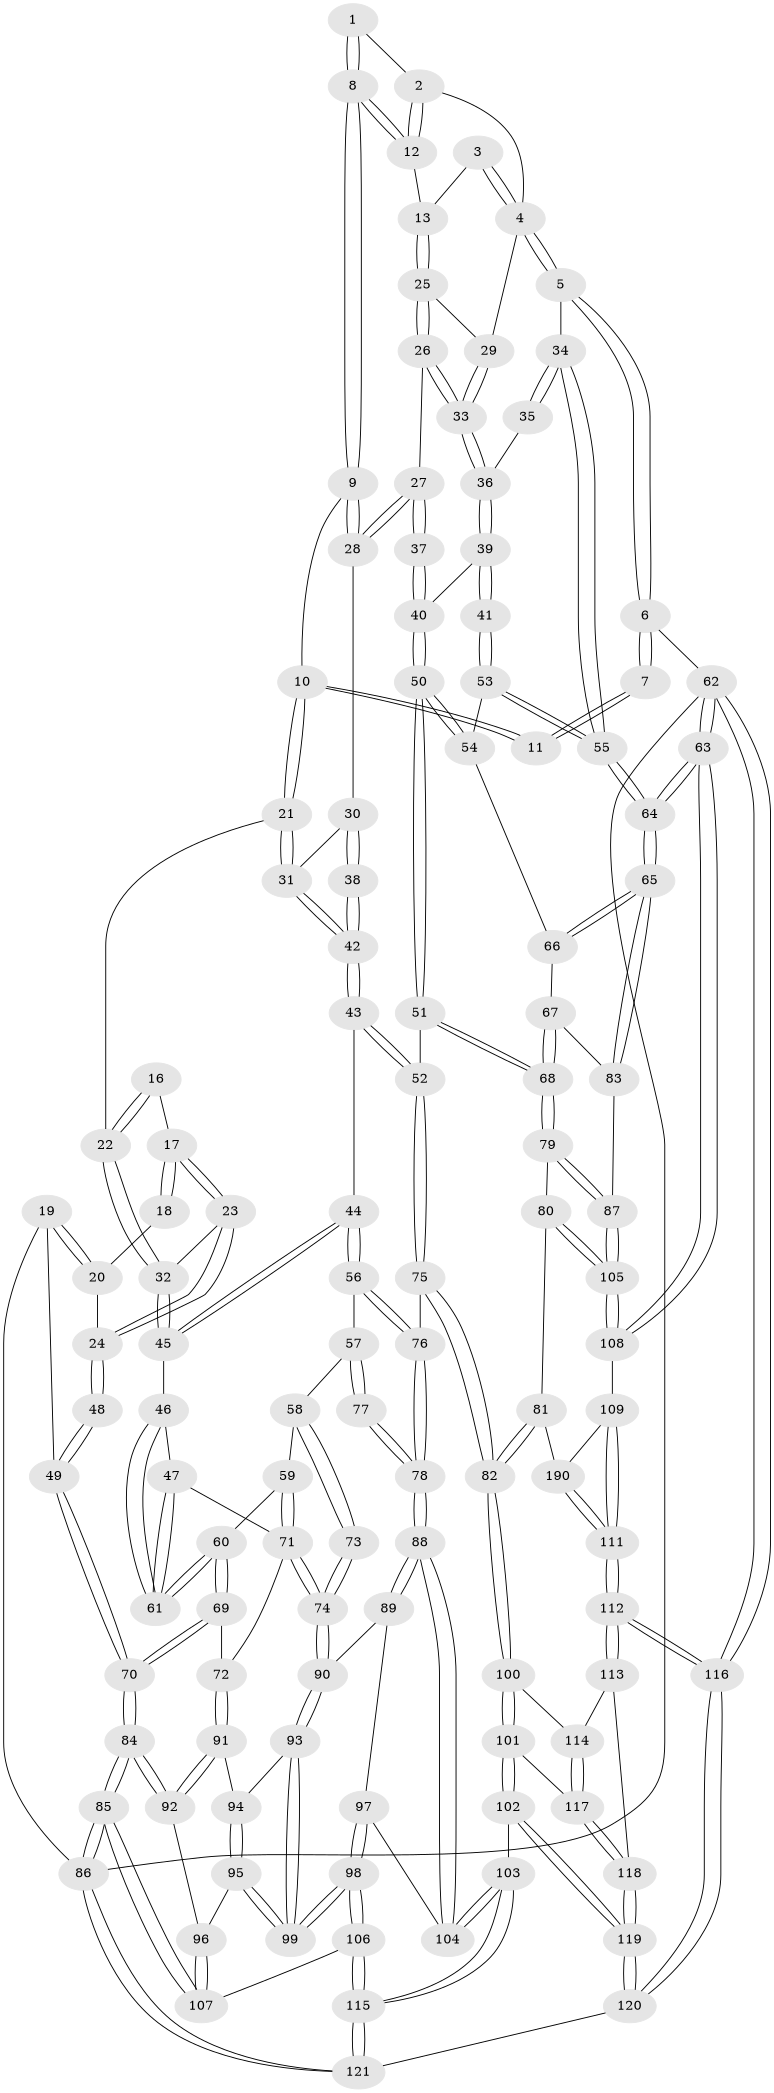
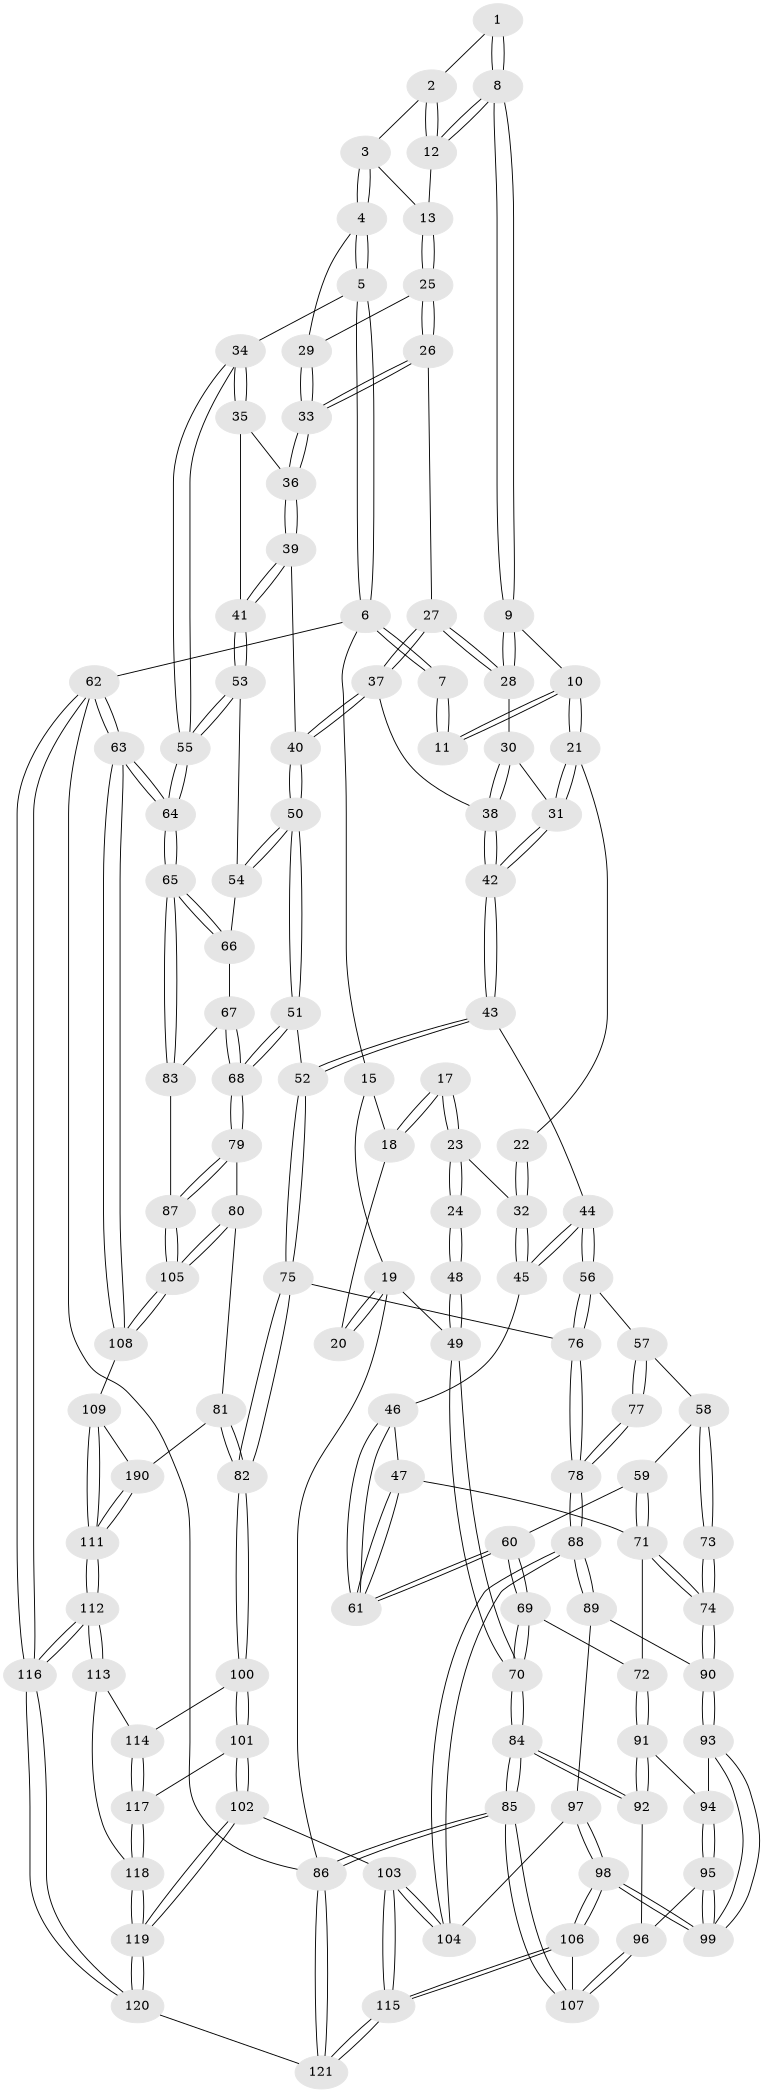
edge "2" -- "4": now "2" -- "3"
edge "35" -- "41": added
edge "37" -- "38": added
node "16": removed
node "15": added
edge "20" -- "24": removed
